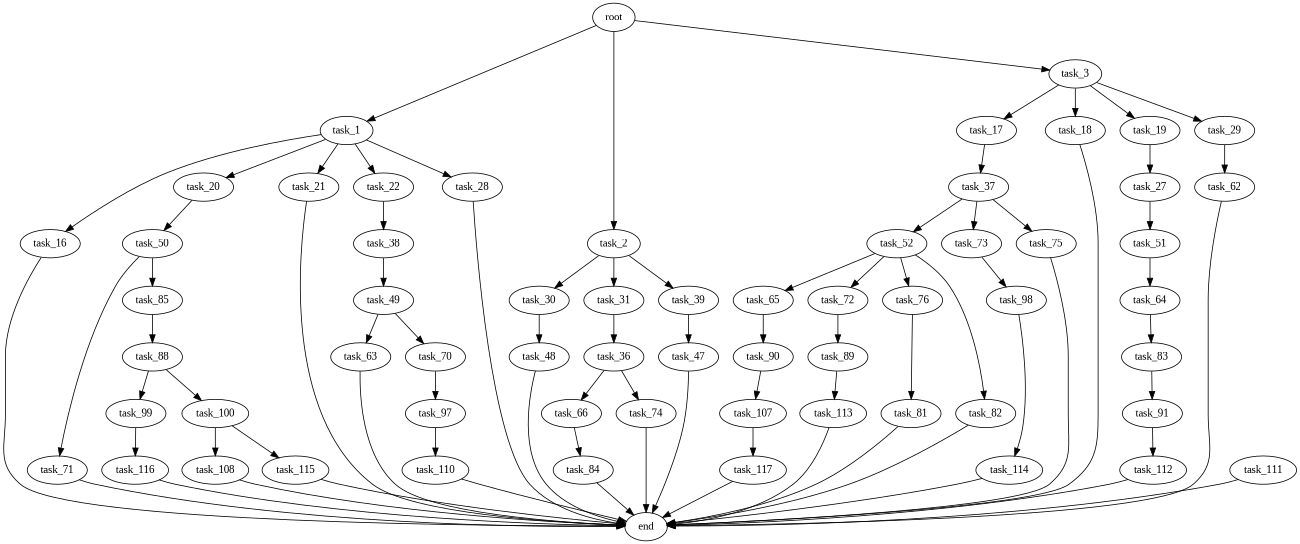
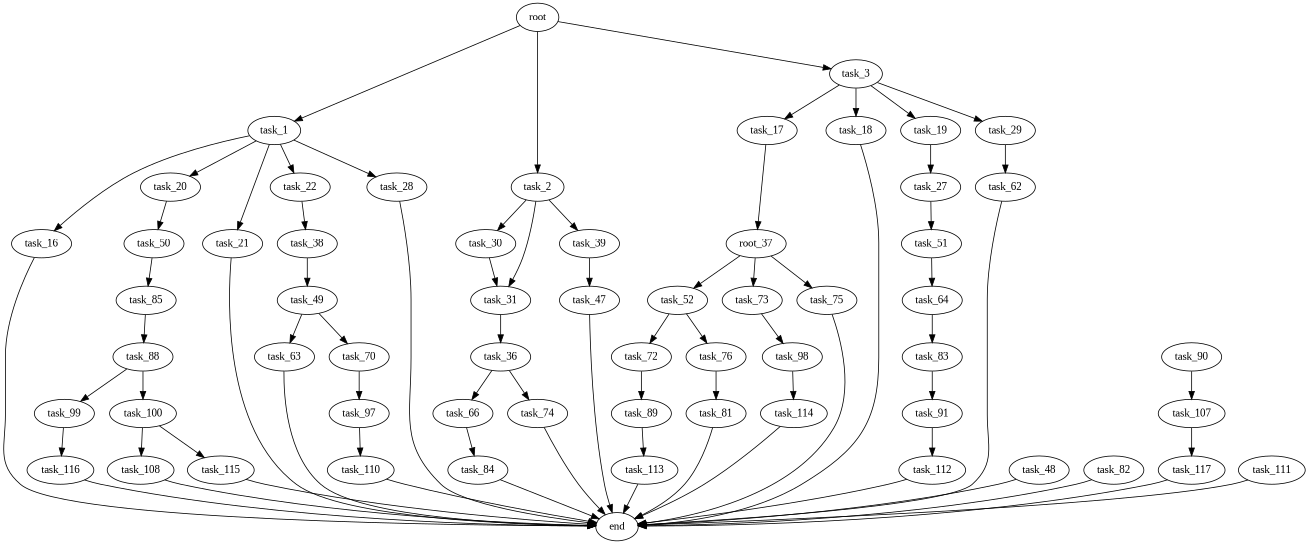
node "task_37": label "task_37" -> "root_37"
node "task_65": removed
edge "task_52" -> "task_82": removed
edge "task_30" -> "task_48": now "task_30" -> "task_31"
node "task_71": removed
